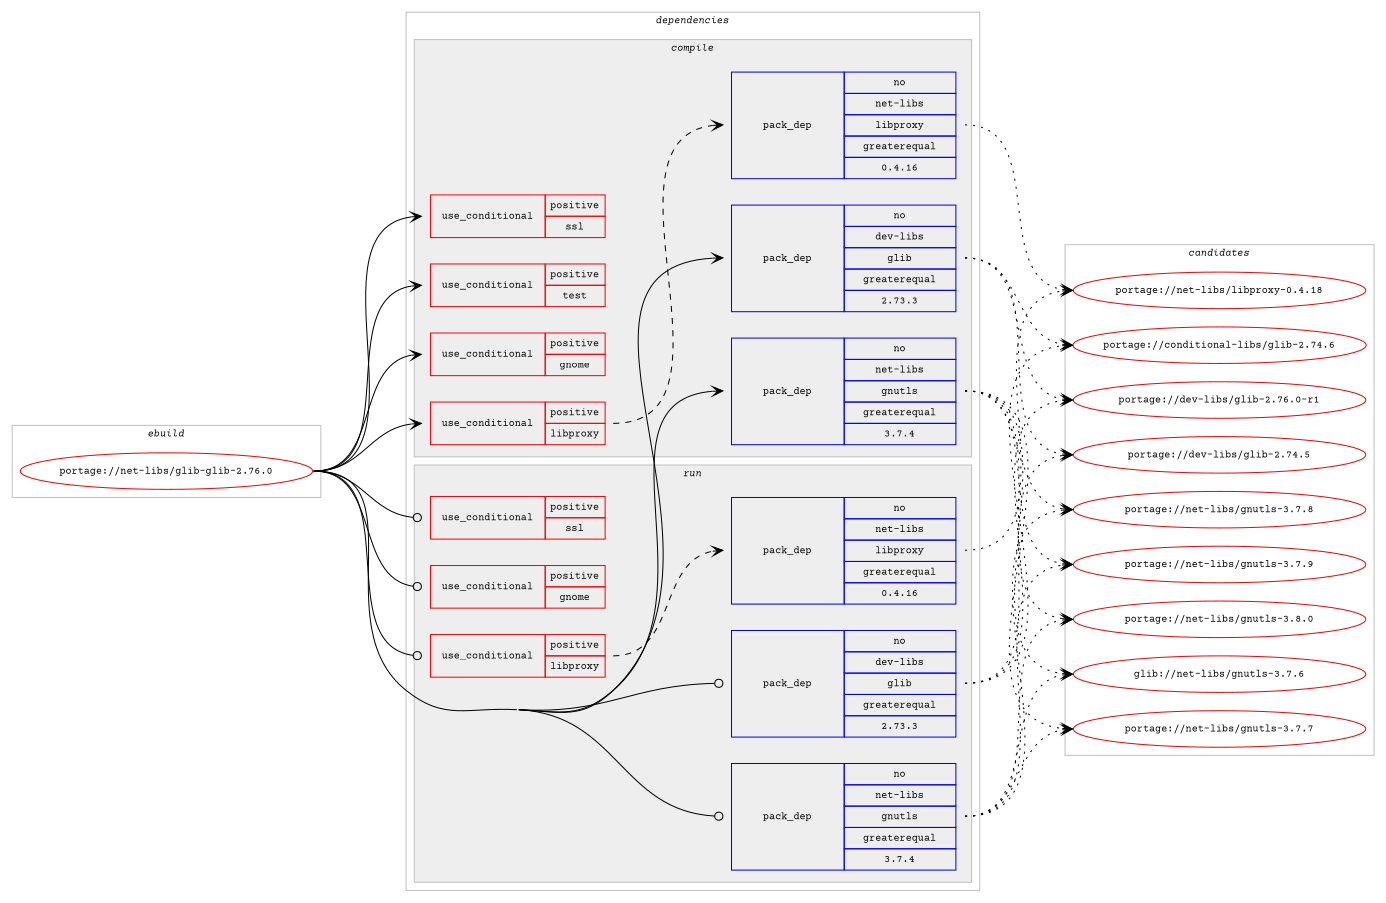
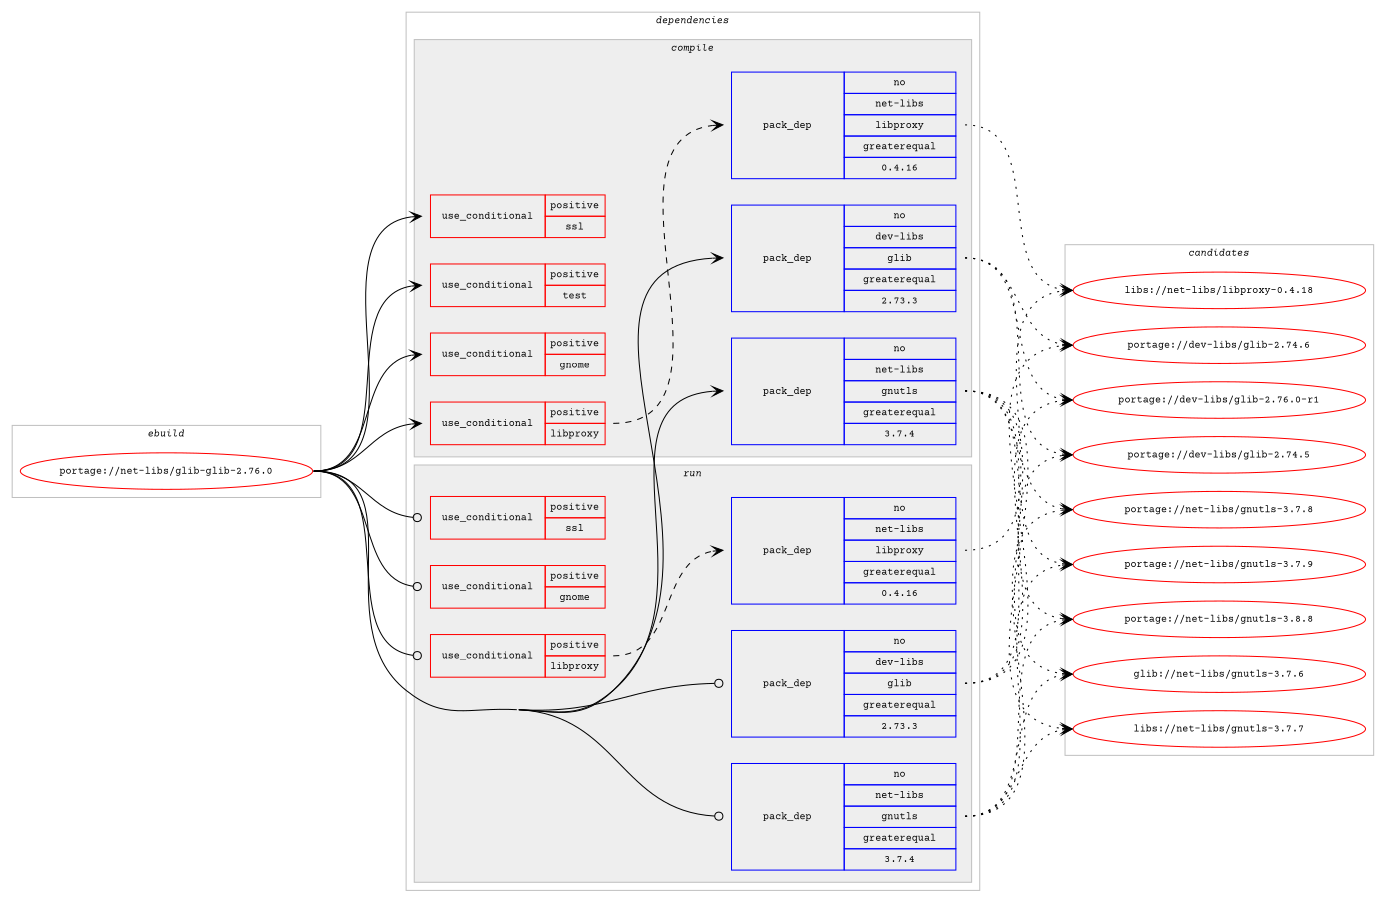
node "portage://net-libs/libproxy-0.4.18": label "portage://net-libs/libproxy-0.4.18" -> "libs://net-libs/libproxy-0.4.18"
node "portage://conditional-libs/glib-2.74.6": label "portage://conditional-libs/glib-2.74.6" -> "portage://dev-libs/glib-2.74.6"
node "portage://net-libs/gnutls-3.8.0": label "portage://net-libs/gnutls-3.8.0" -> "portage://net-libs/gnutls-3.8.8"
node "portage://net-libs/gnutls-3.7.7": label "portage://net-libs/gnutls-3.7.7" -> "libs://net-libs/gnutls-3.7.7"
